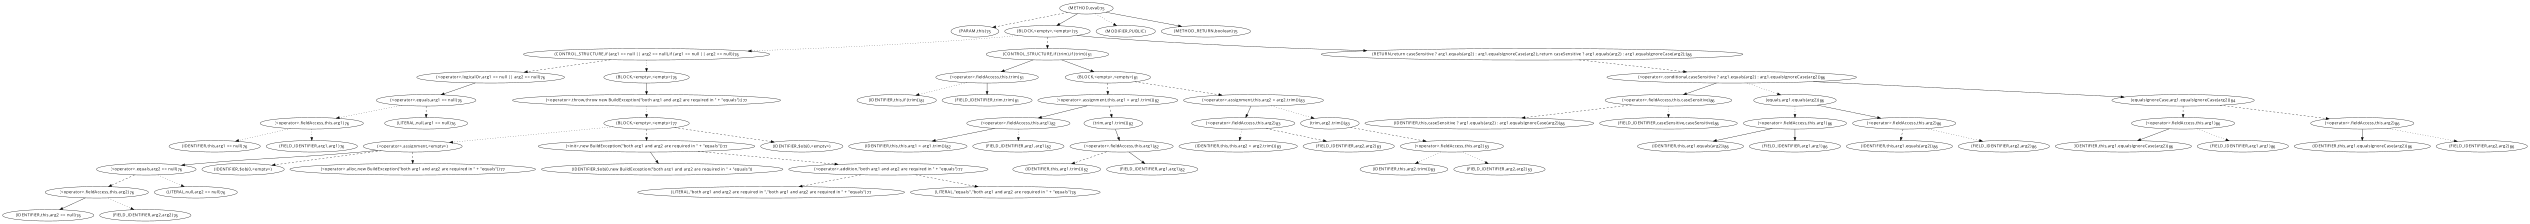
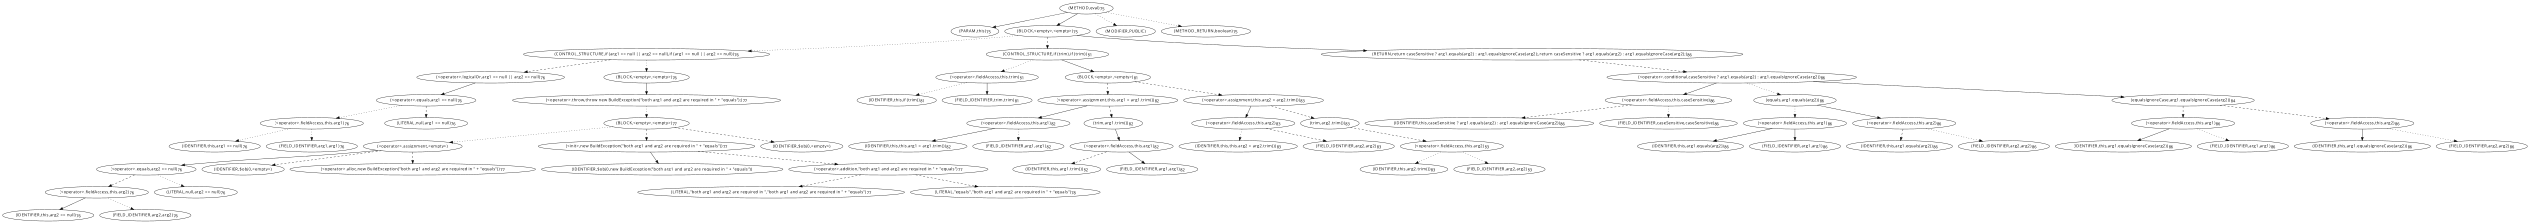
edge "(METHOD,eval)" -> "(METHOD_RETURN,boolean)": style solid -> dotted
edge "(METHOD,eval)" -> "(PARAM,this)": style dashed -> solid
edge "(CONTROL_STRUCTURE,if (trim),if (trim))" -> "(<operator>.fieldAccess,this.trim)": style solid -> dotted
edge "(<operator>.assignment,this.arg2 = arg2.trim())" -> "(trim,arg2.trim())": style dotted -> dashed
